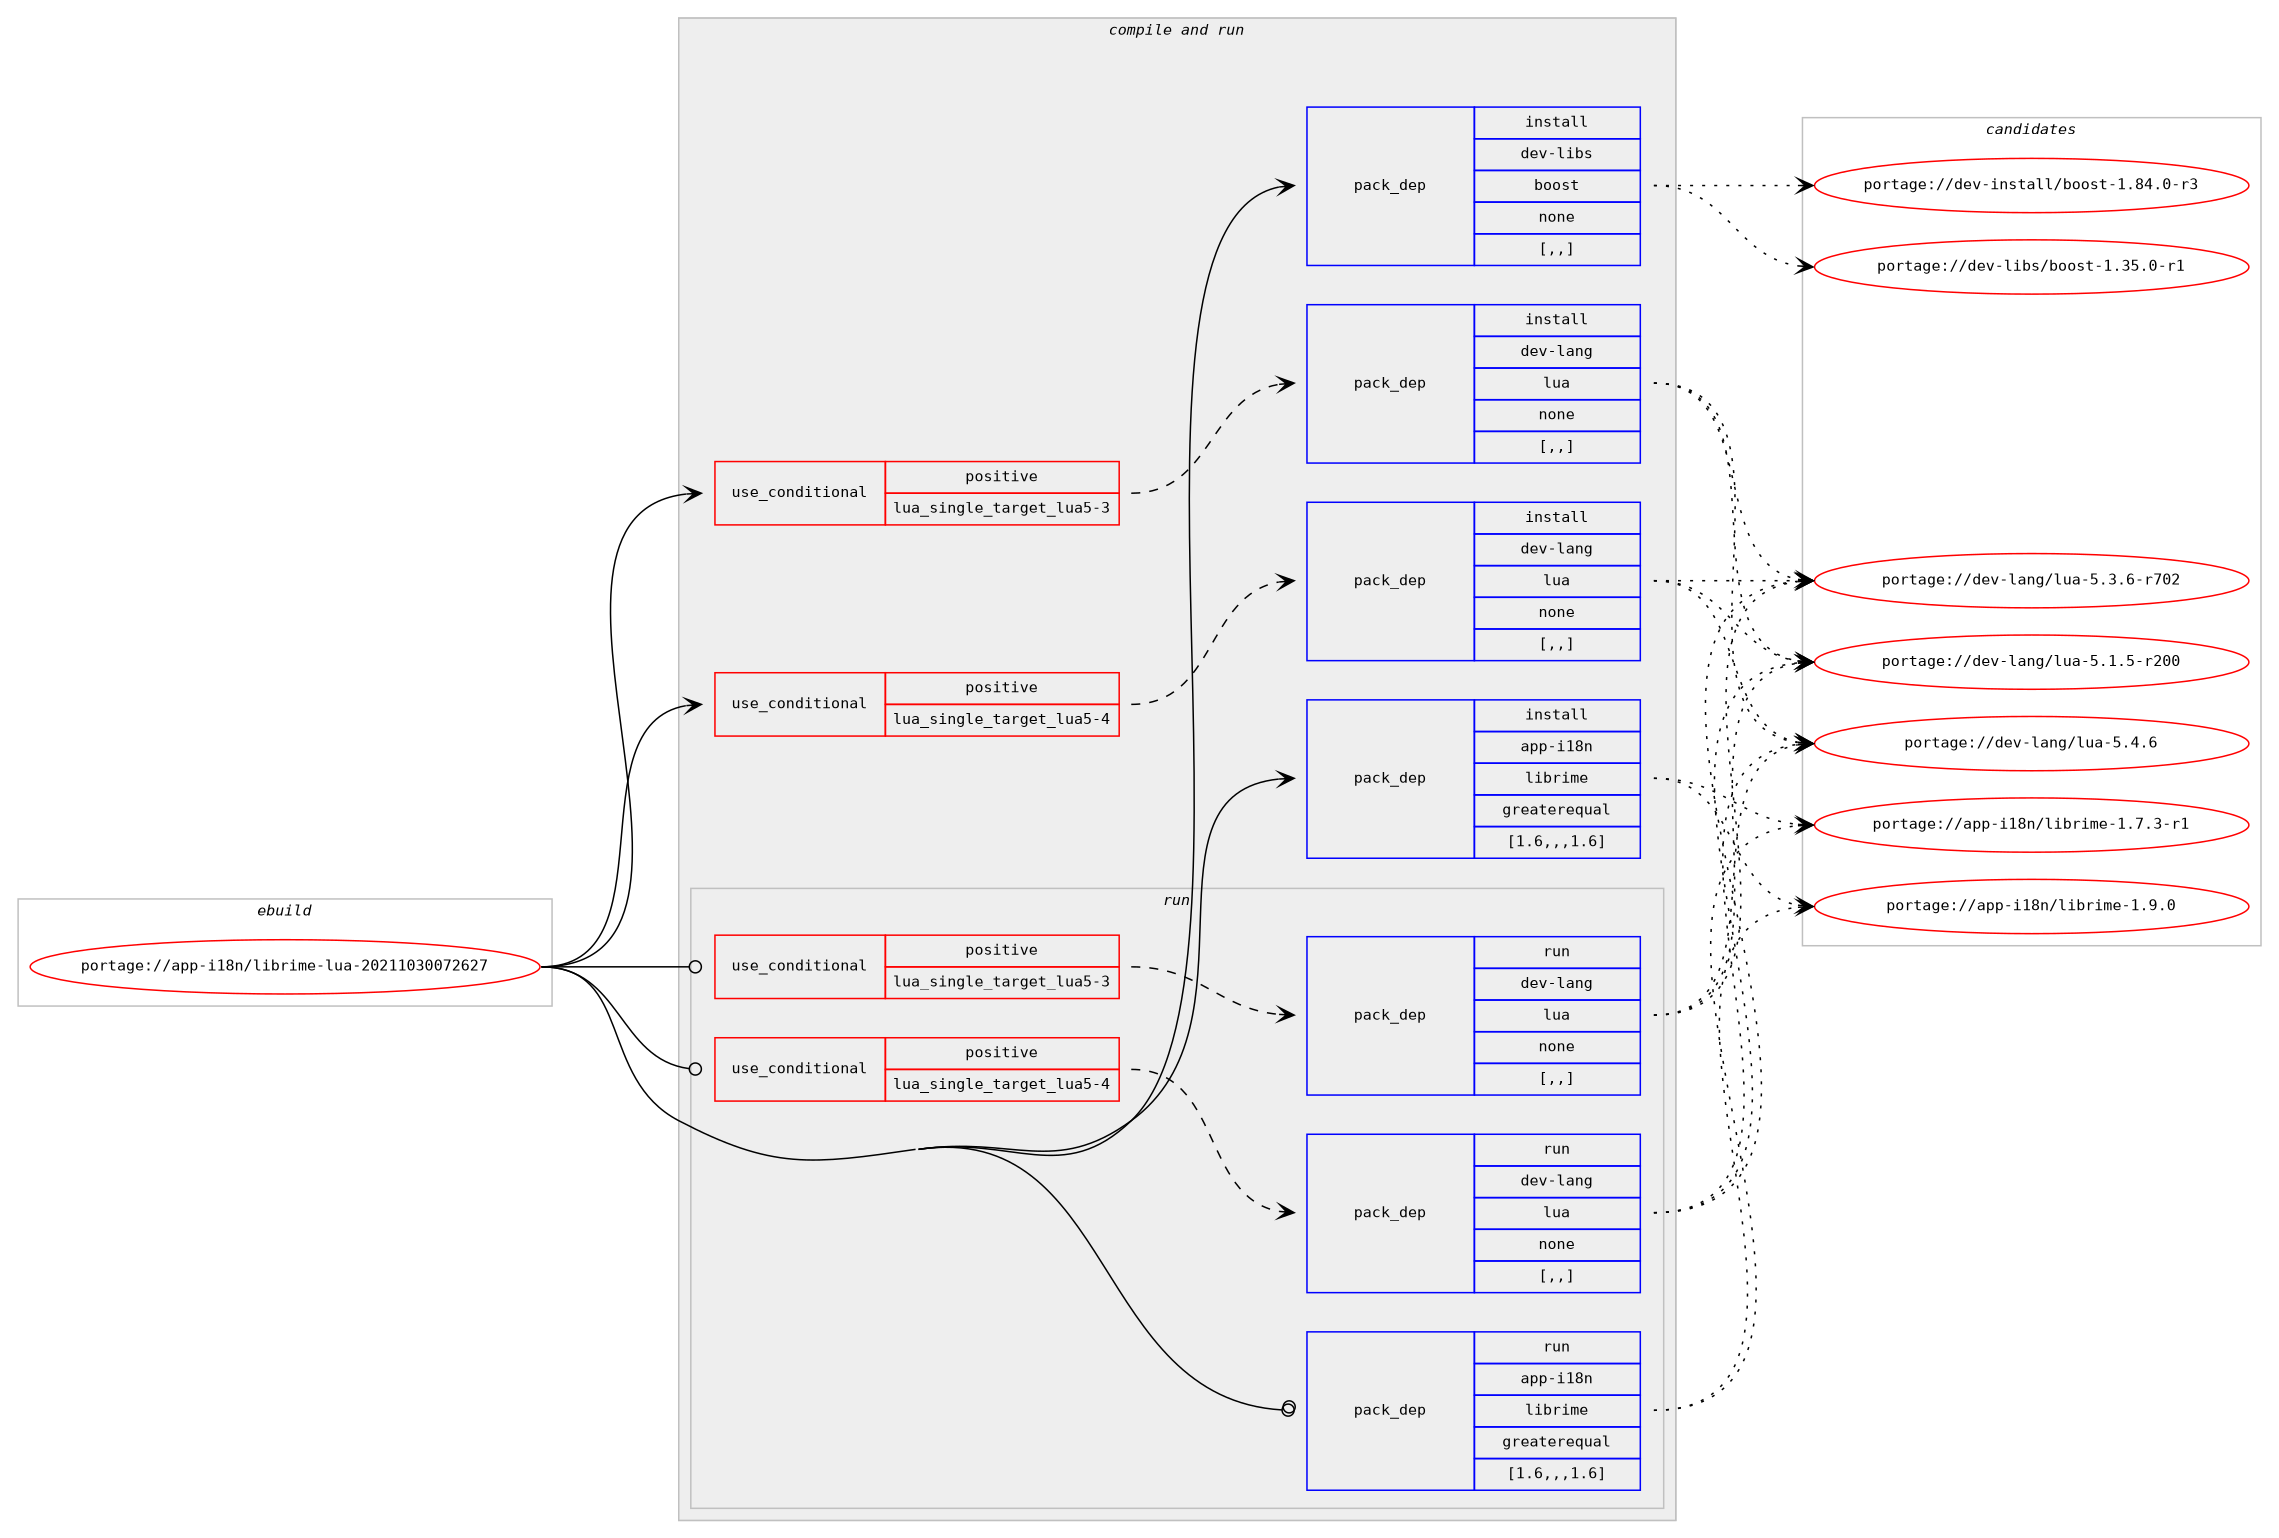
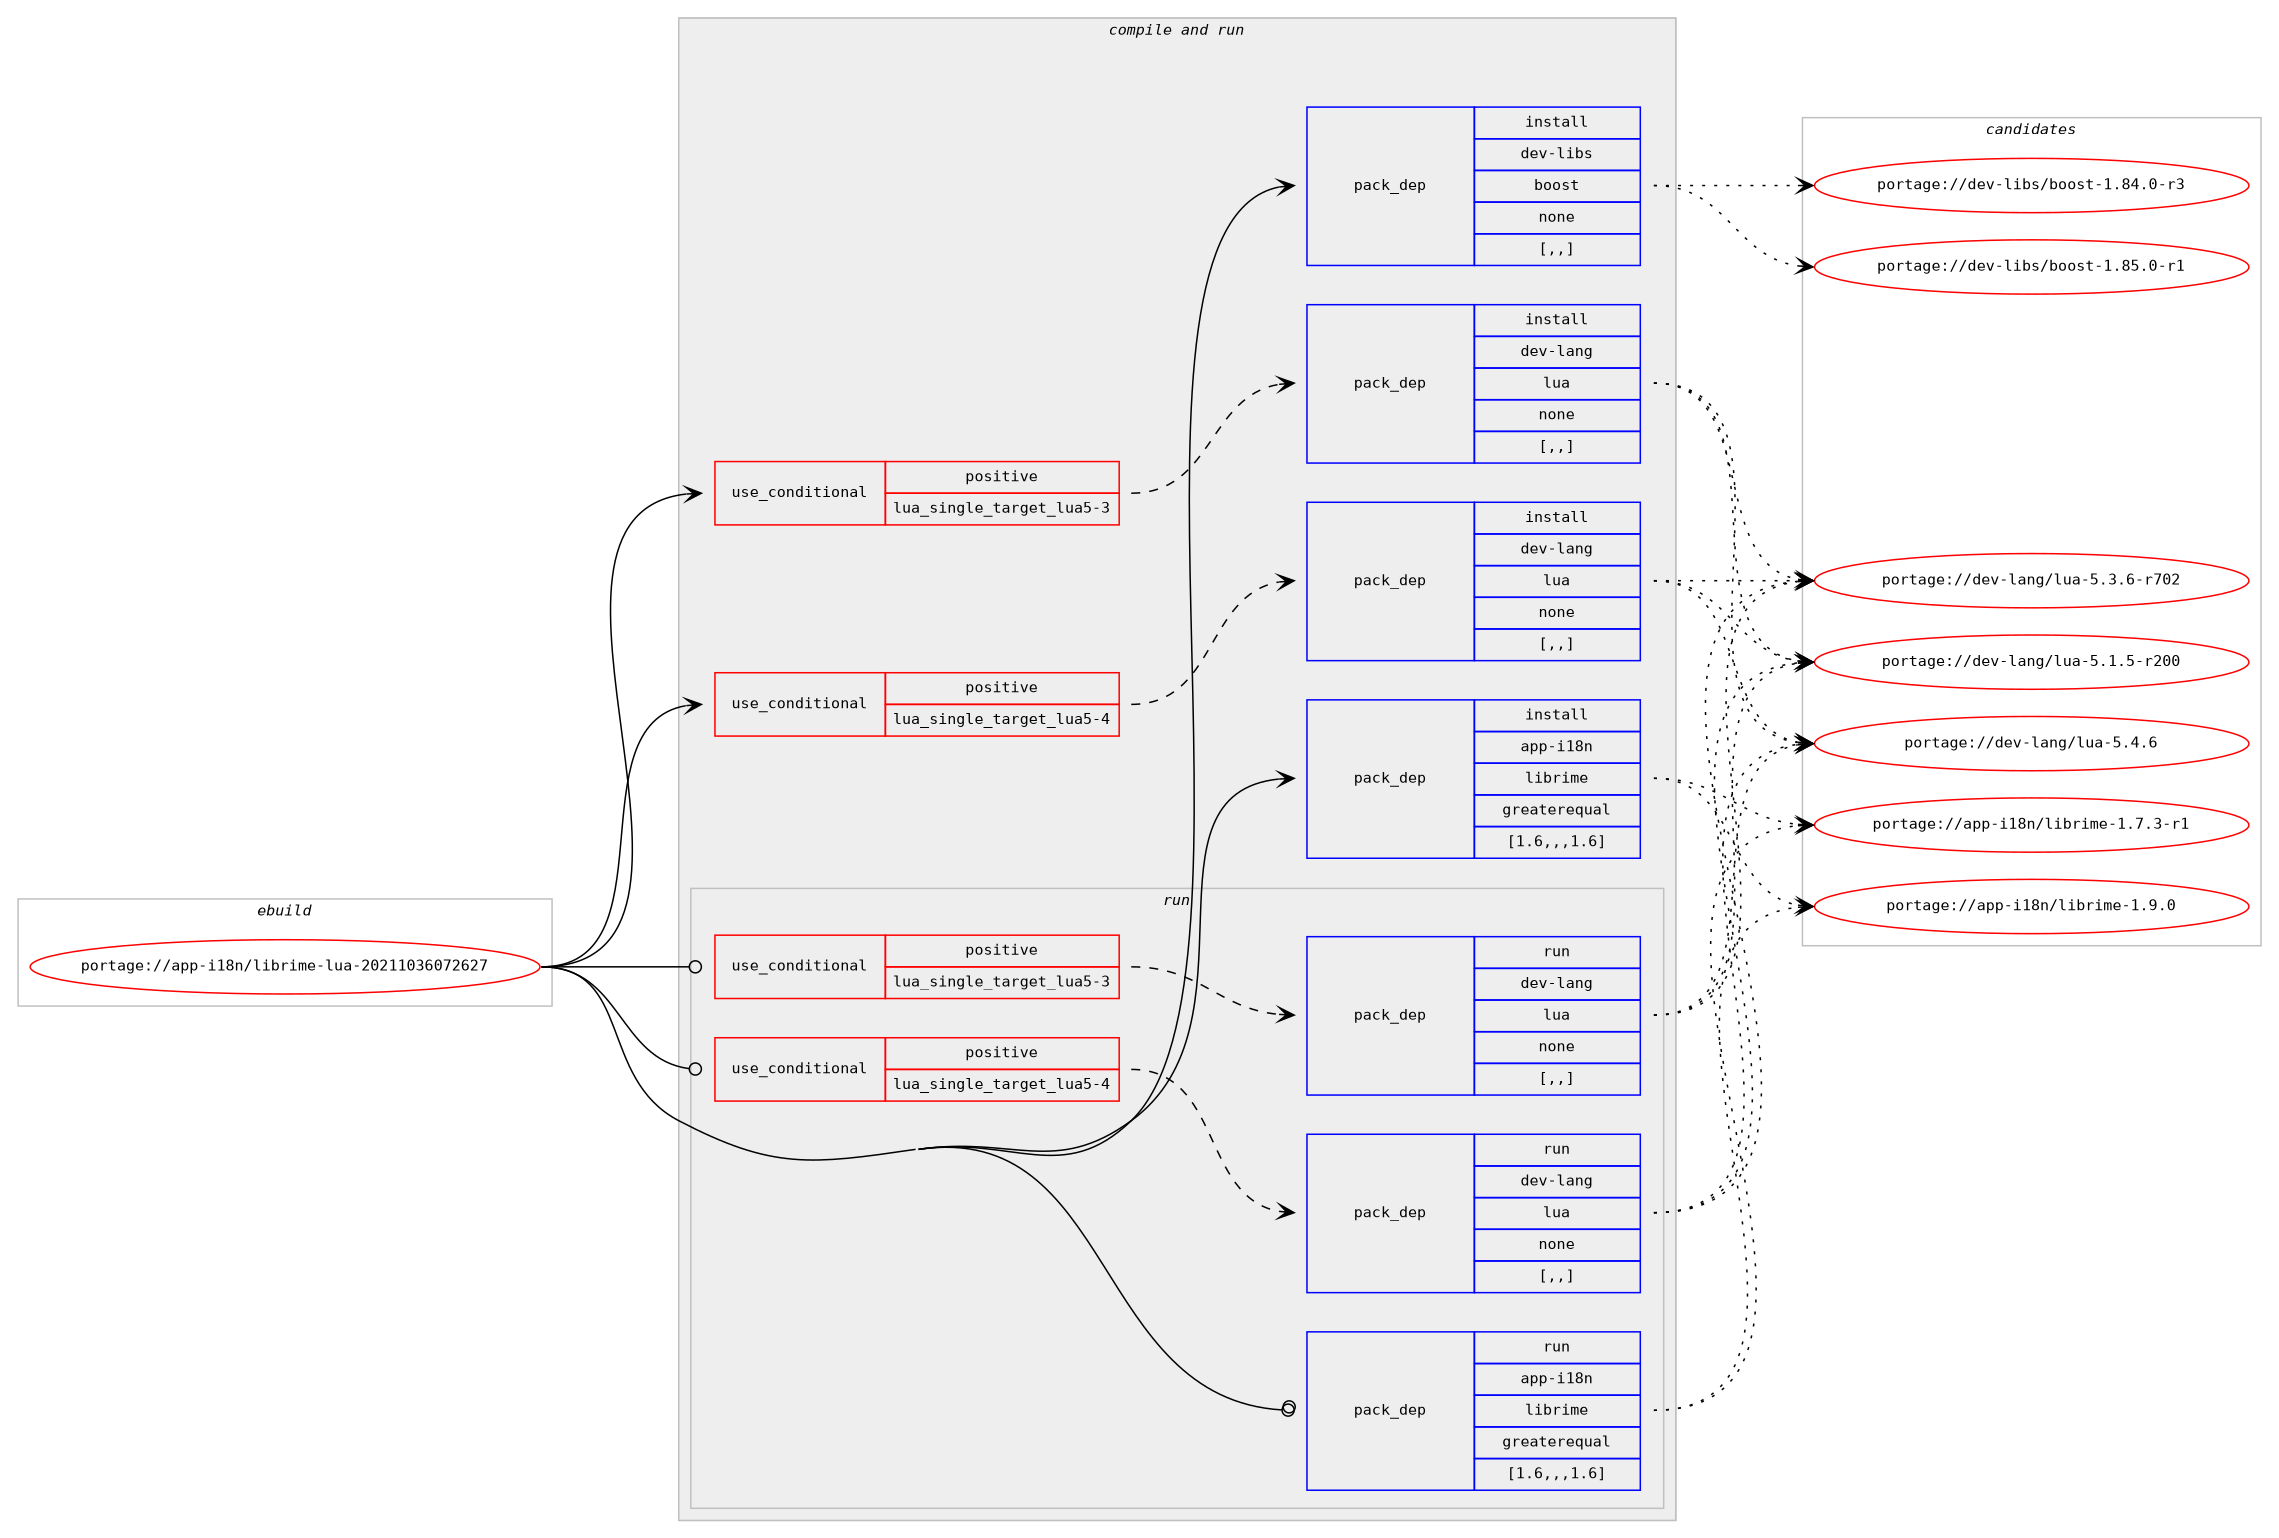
node "portage://dev-install/boost-1.84.0-r3": label "portage://dev-install/boost-1.84.0-r3" -> "portage://dev-libs/boost-1.84.0-r3"
node "portage://dev-libs/boost-1.35.0-r1": label "portage://dev-libs/boost-1.35.0-r1" -> "portage://dev-libs/boost-1.85.0-r1"
node "portage://app-i18n/librime-lua-20211030072627": label "portage://app-i18n/librime-lua-20211030072627" -> "portage://app-i18n/librime-lua-20211036072627"
